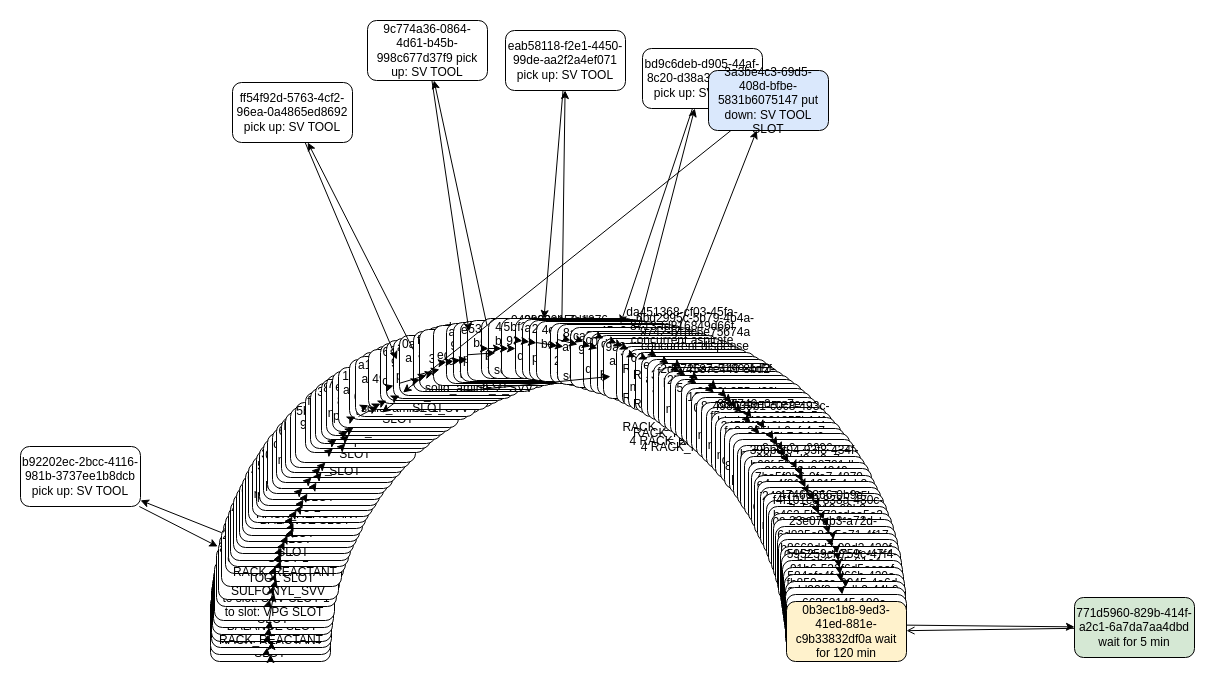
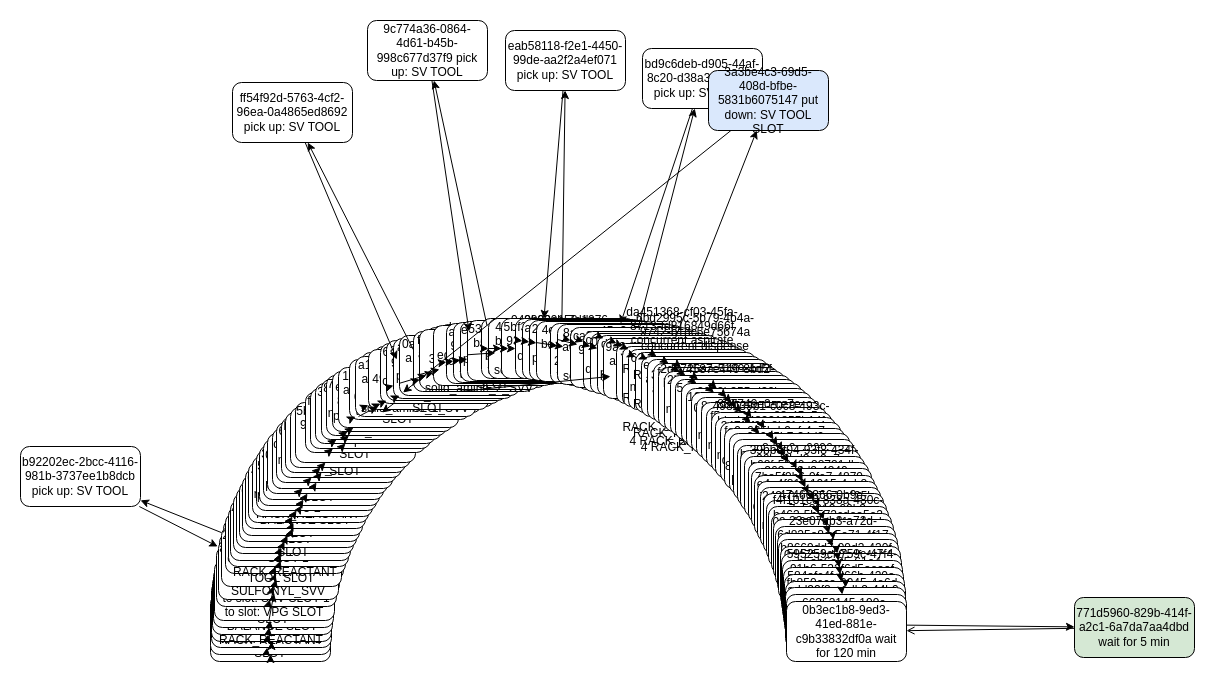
node "0b3ec1b8-9ed3-41ed-881e-c9b33832df0a wait for 120 min": fillcolor #fff2cc -> #ffffff
